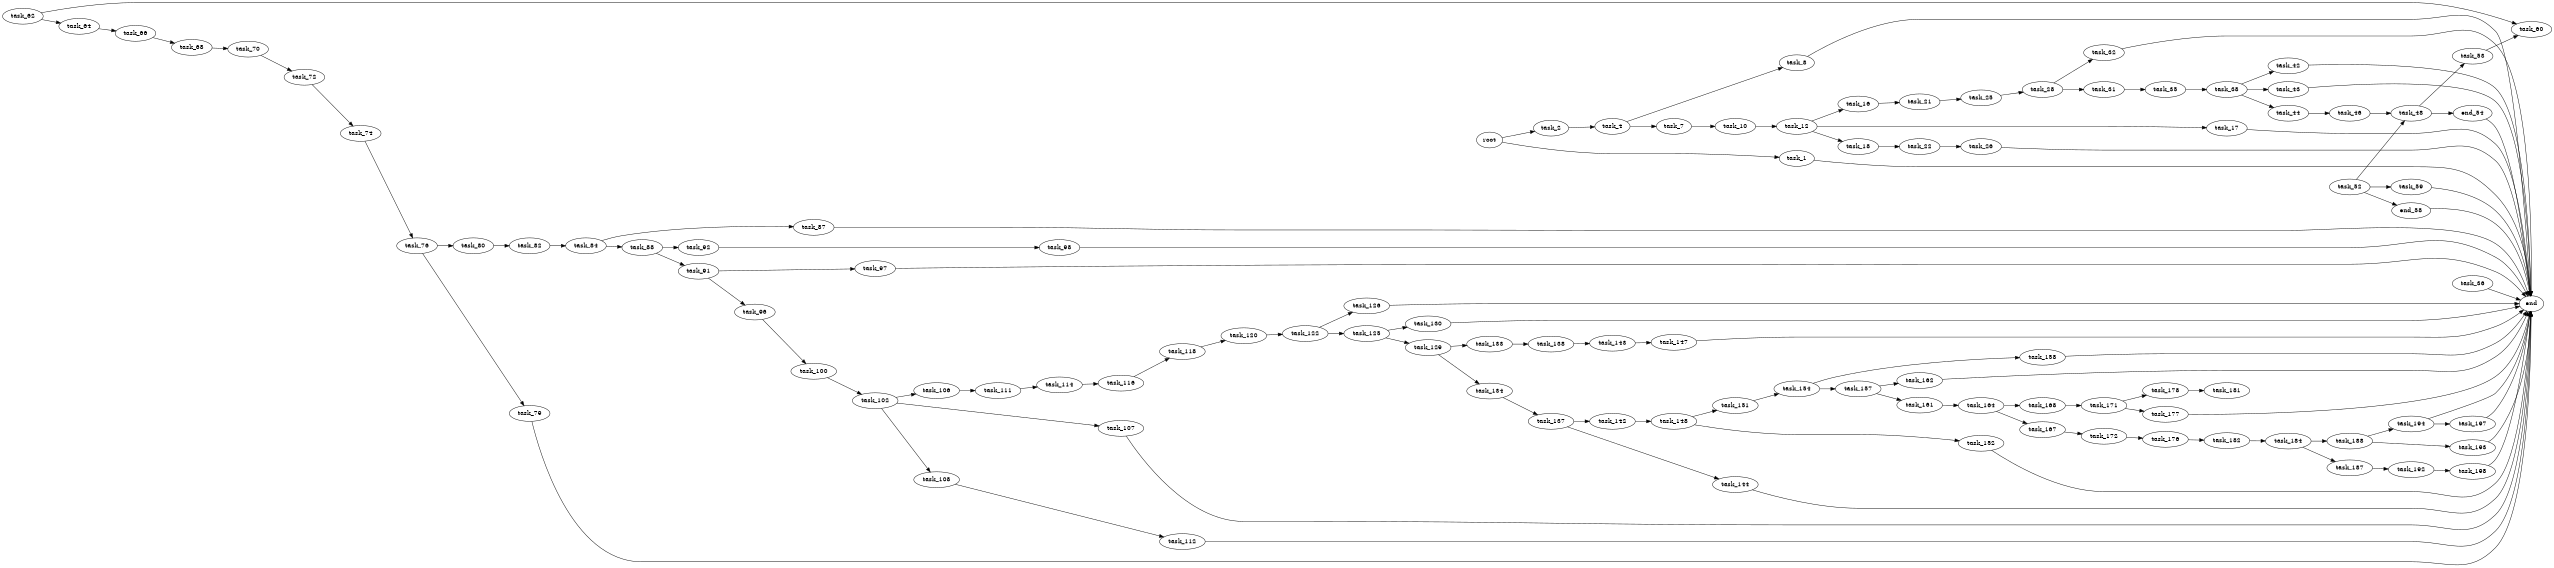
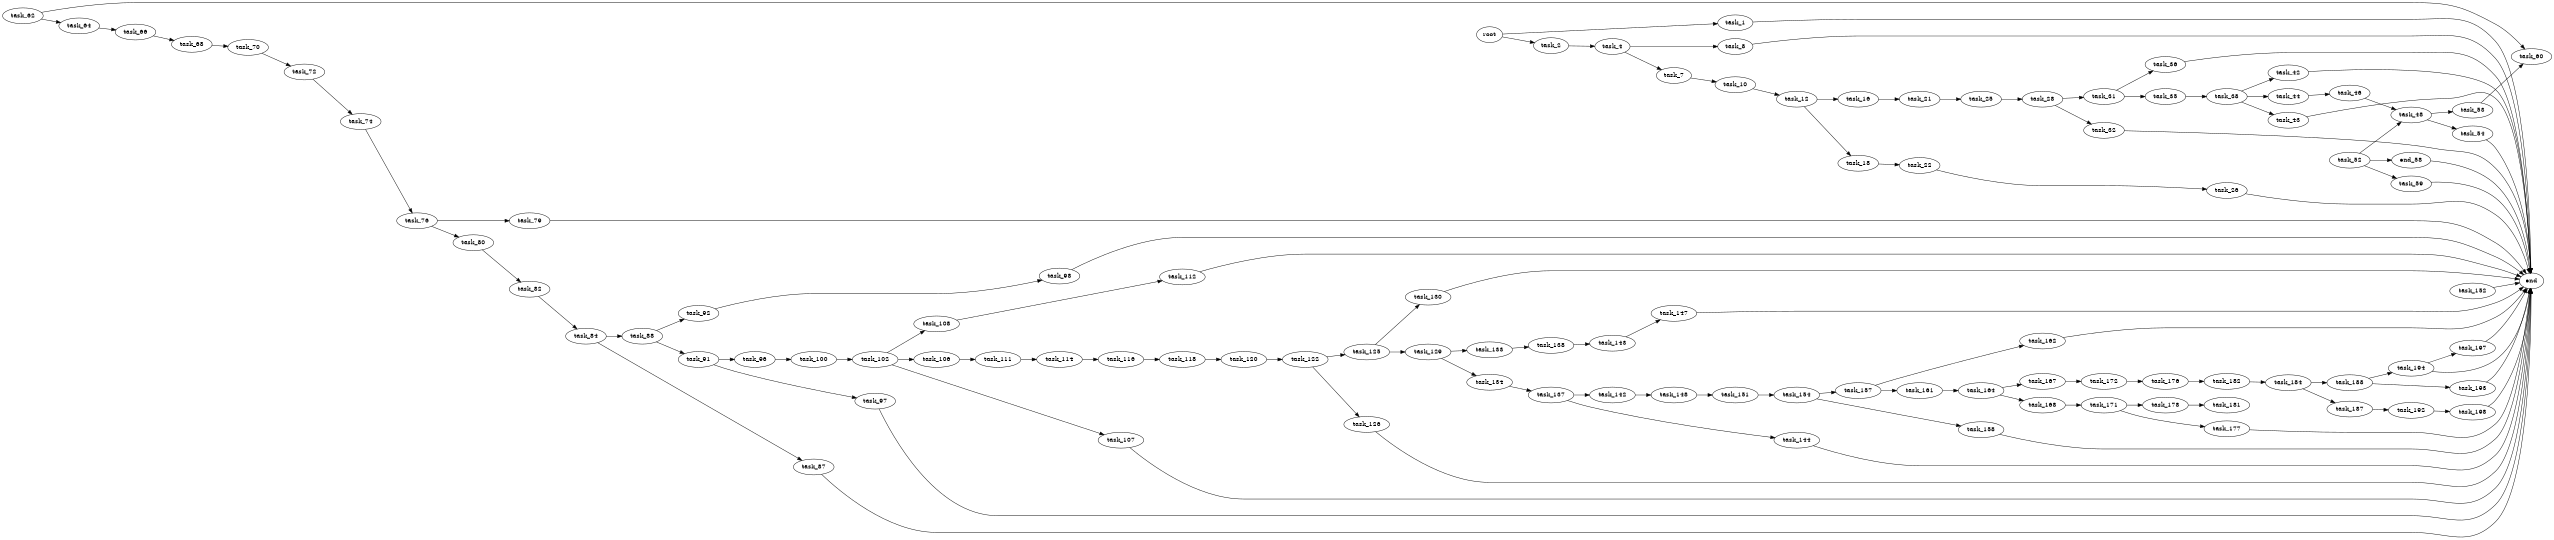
edge "task_31" -> "task_36": added
node "end_54": label "end_54" -> "task_54"
node "task_17": removed
edge "task_148" -> "task_152": removed
